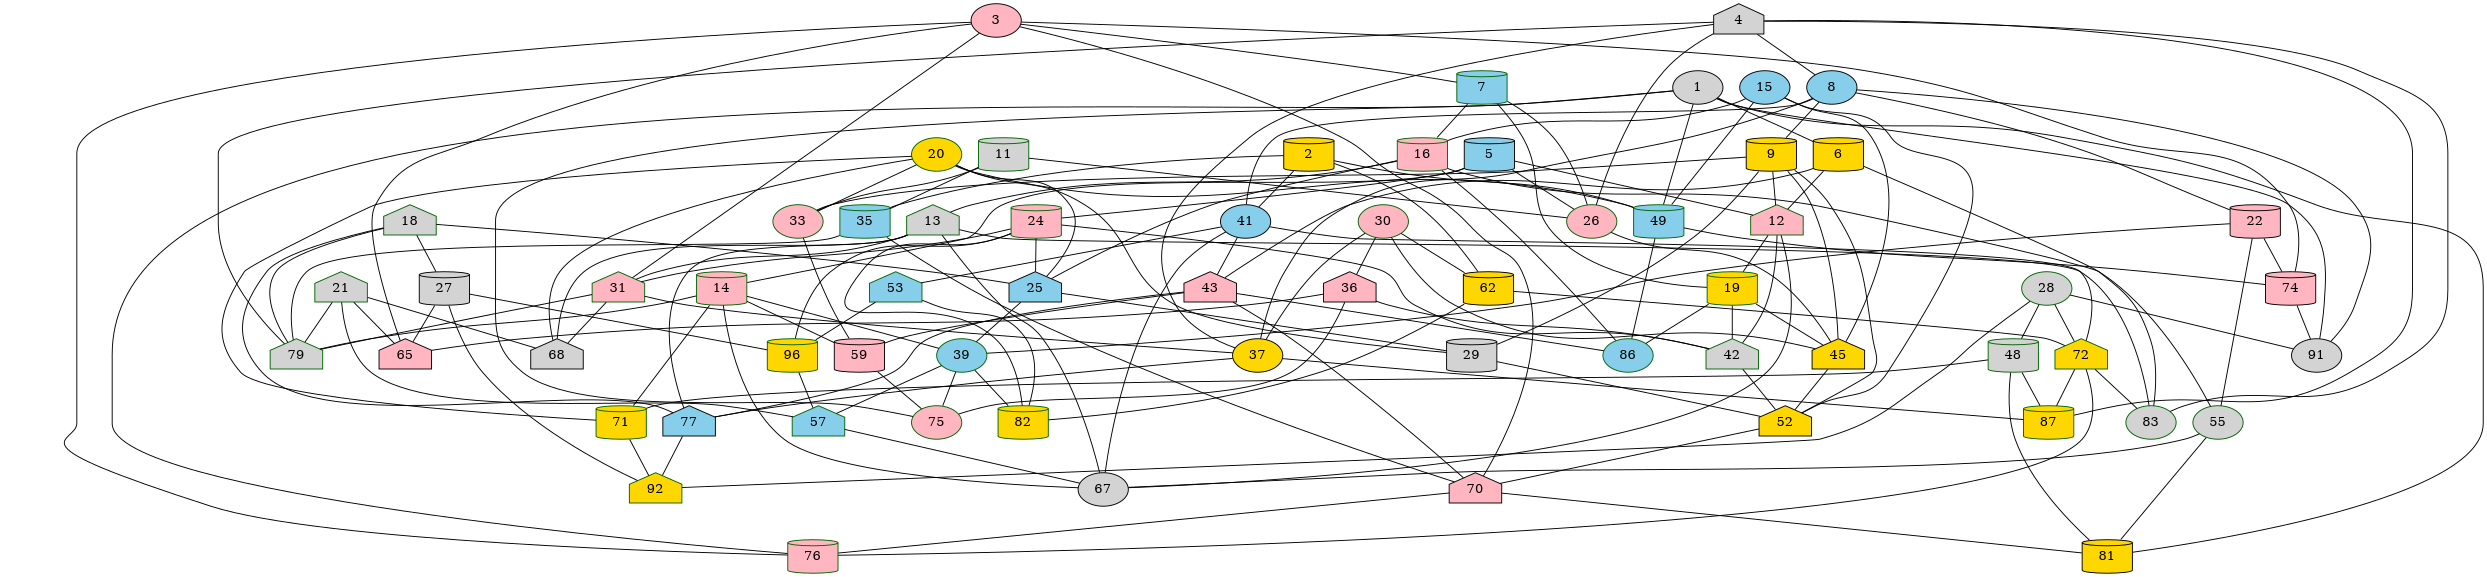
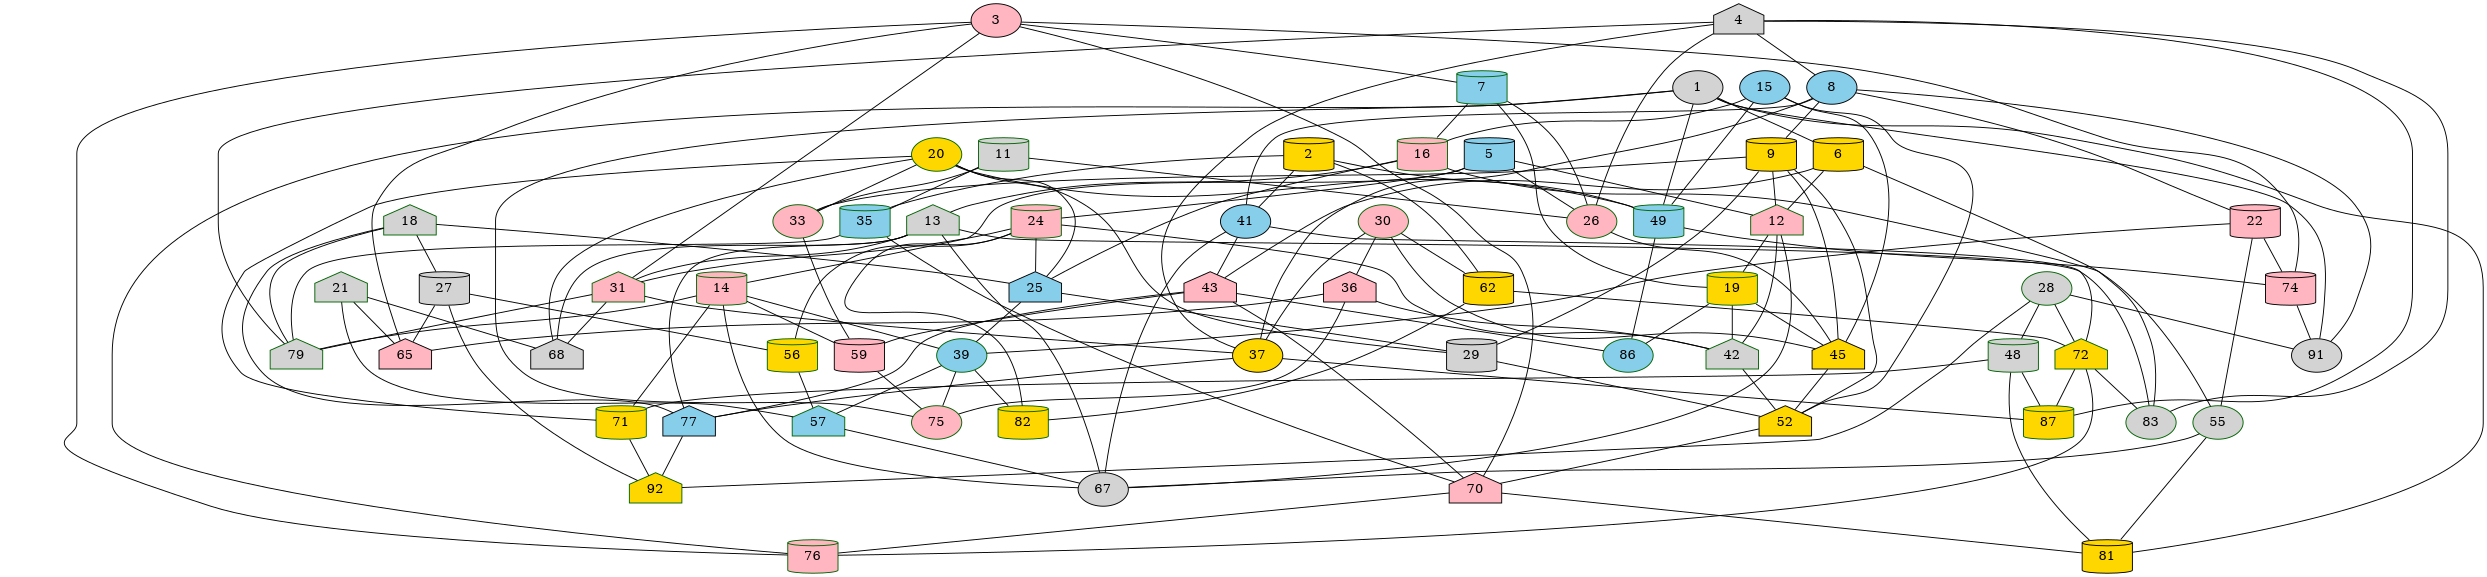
edge "16" -- "86": removed
node "53": removed
edge "21" -- "79": removed
node "96": label "96" -> "56"
